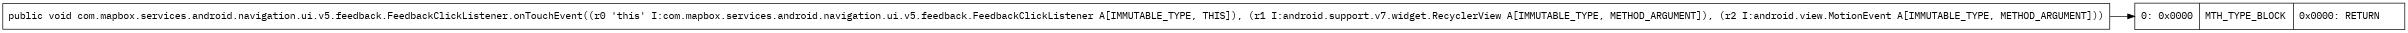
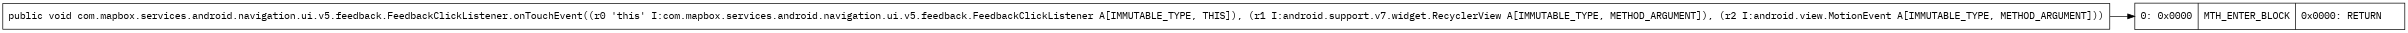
node "0: 0x0000": text "MTH_TYPE_BLOCK" -> "MTH_ENTER_BLOCK"
